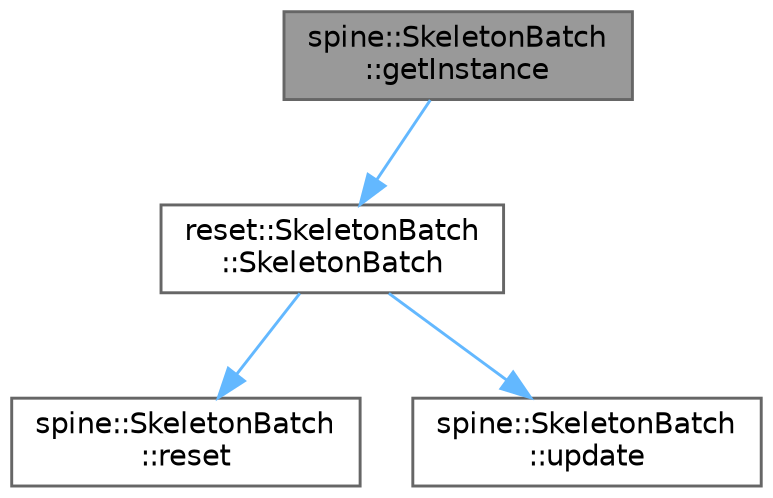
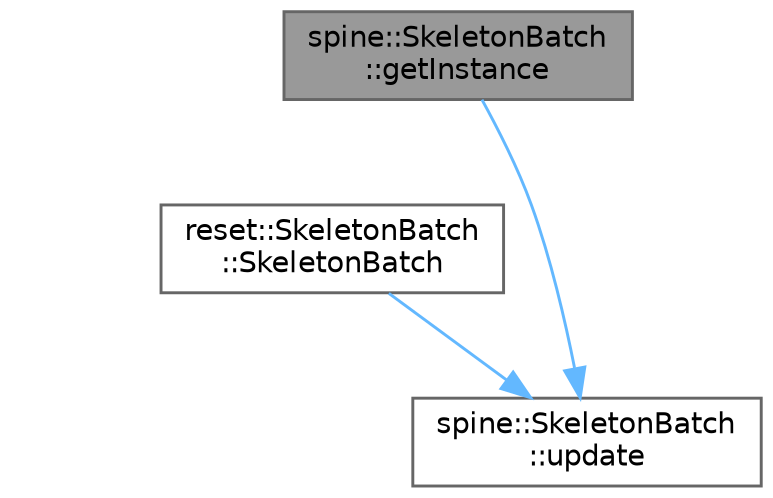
edge "spine::SkeletonBatch ::getInstance" -> "reset::SkeletonBatch ::SkeletonBatch": now "spine::SkeletonBatch ::getInstance" -> "spine::SkeletonBatch ::update"
node "spine::SkeletonBatch ::reset": removed
